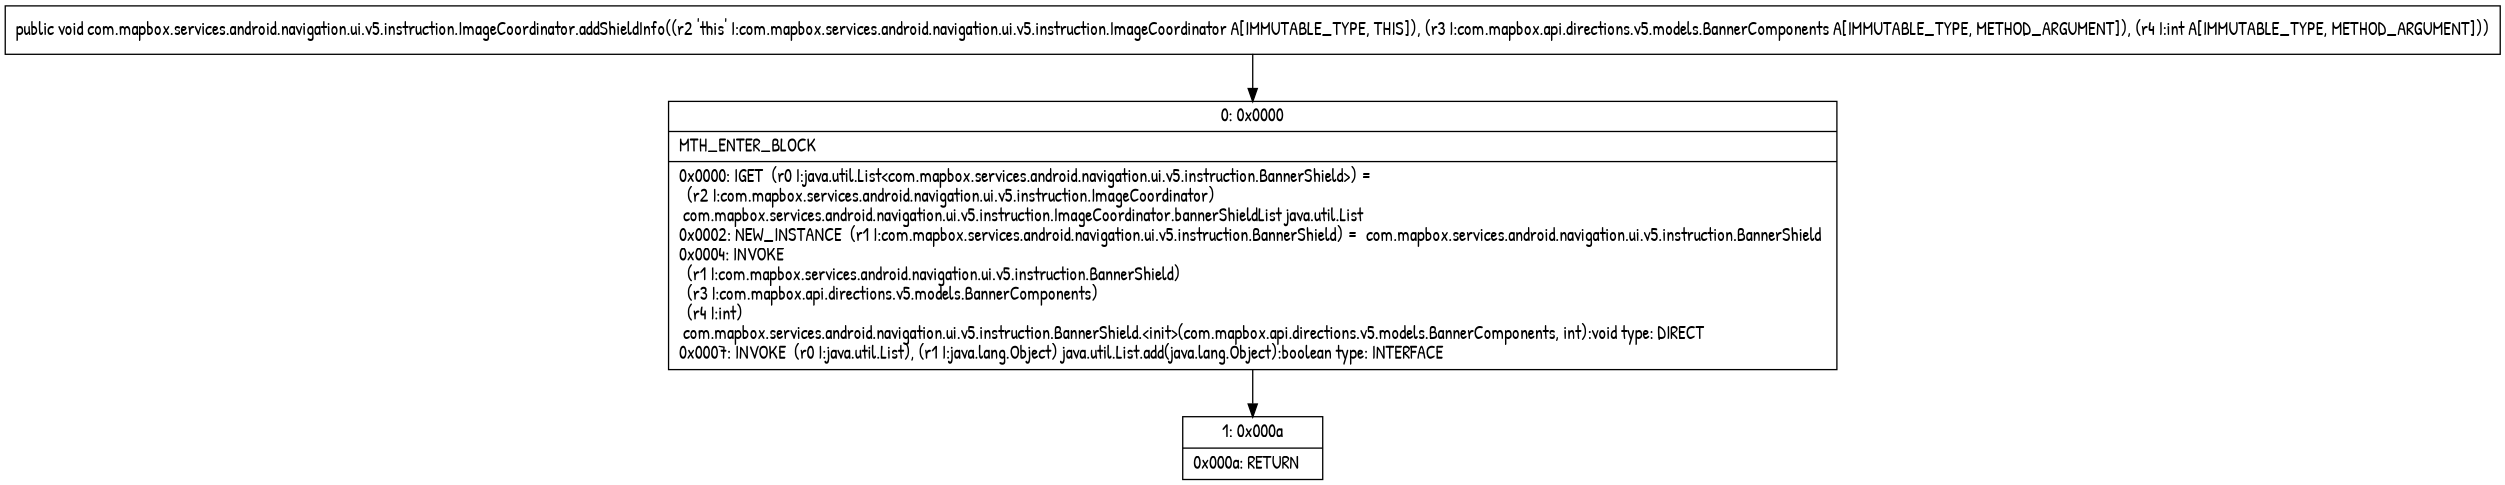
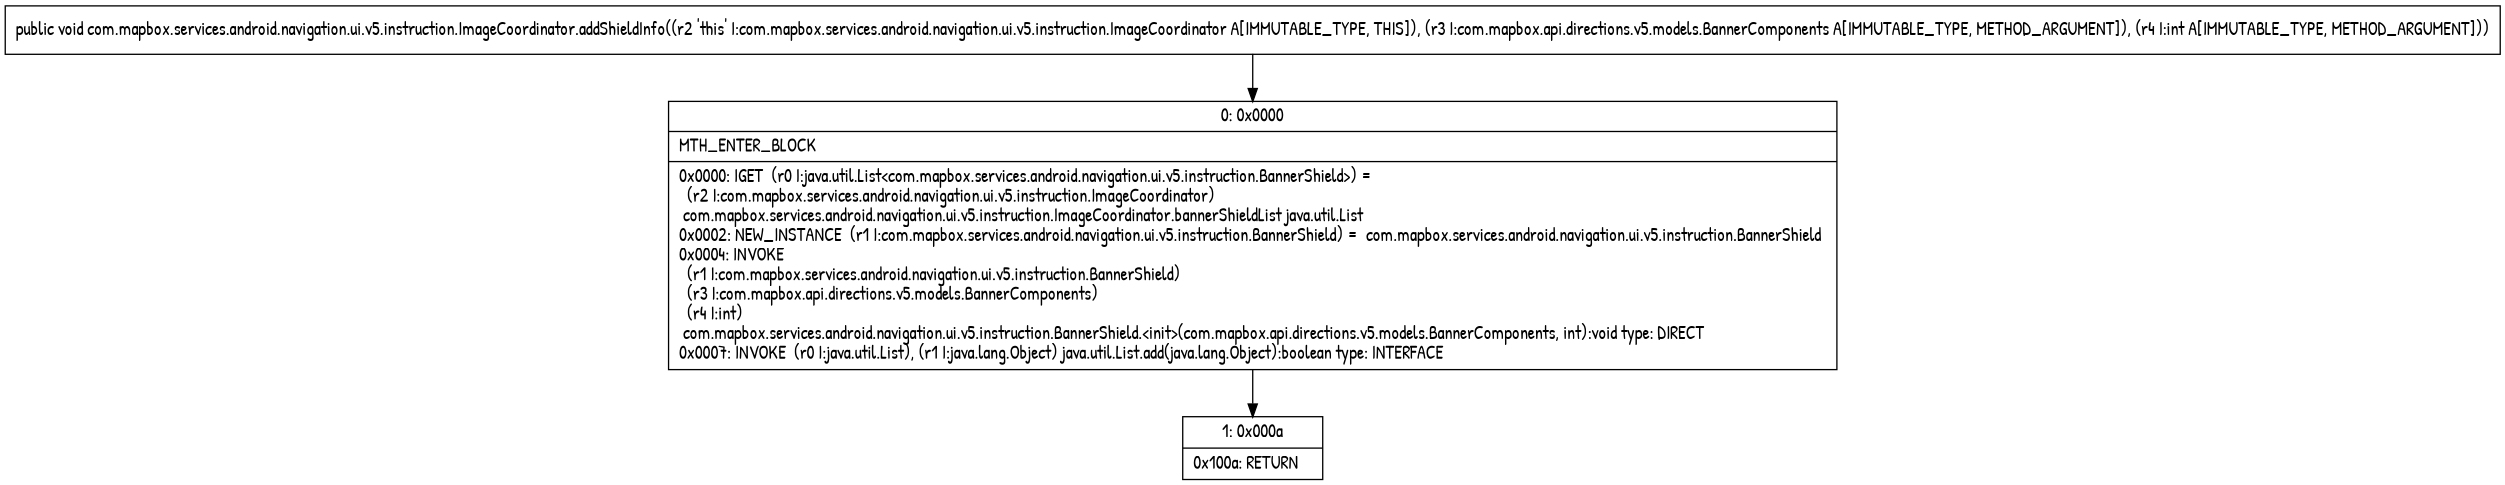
node "1: 0x000a": text "0x000a: RETURN" -> "0x100a: RETURN"
